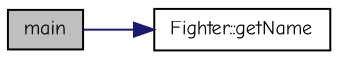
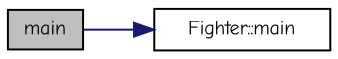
node "Fighter::getName": label "Fighter::getName" -> "Fighter::main"
